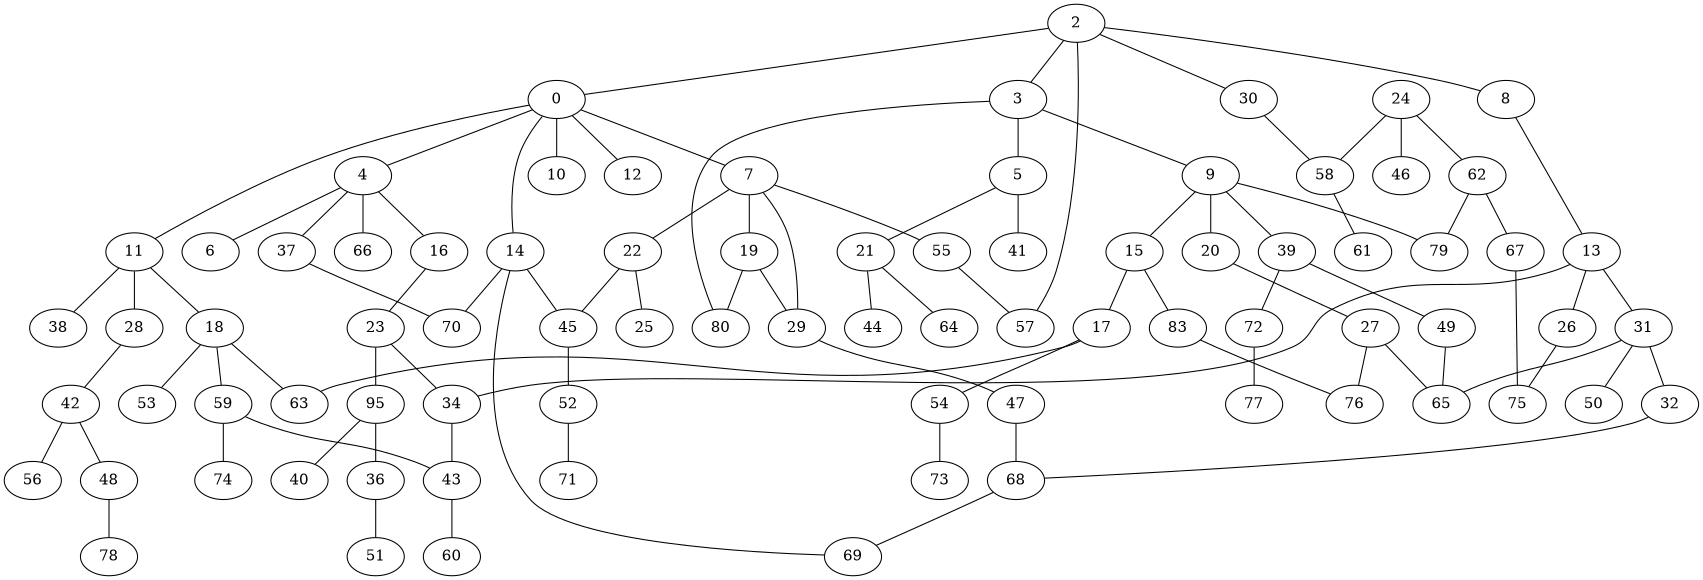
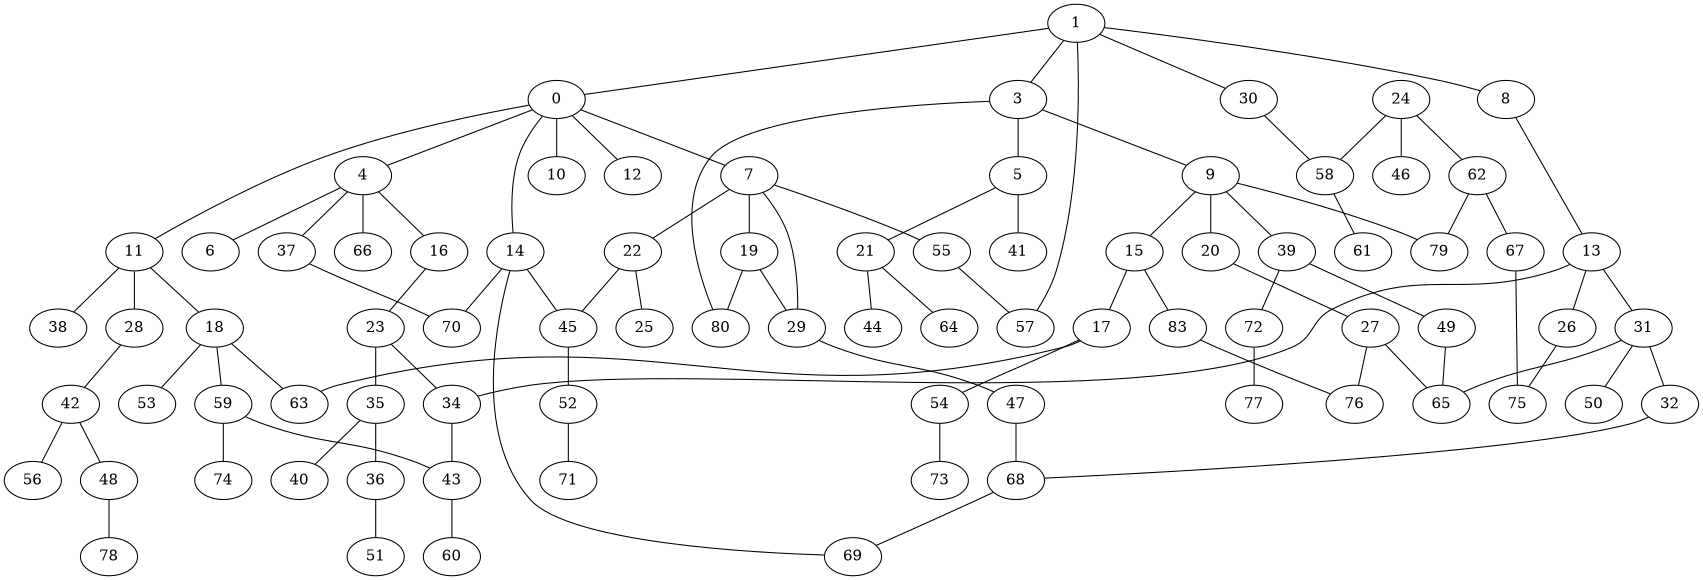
node "2": label "2" -> "1"
node "95": label "95" -> "35"
